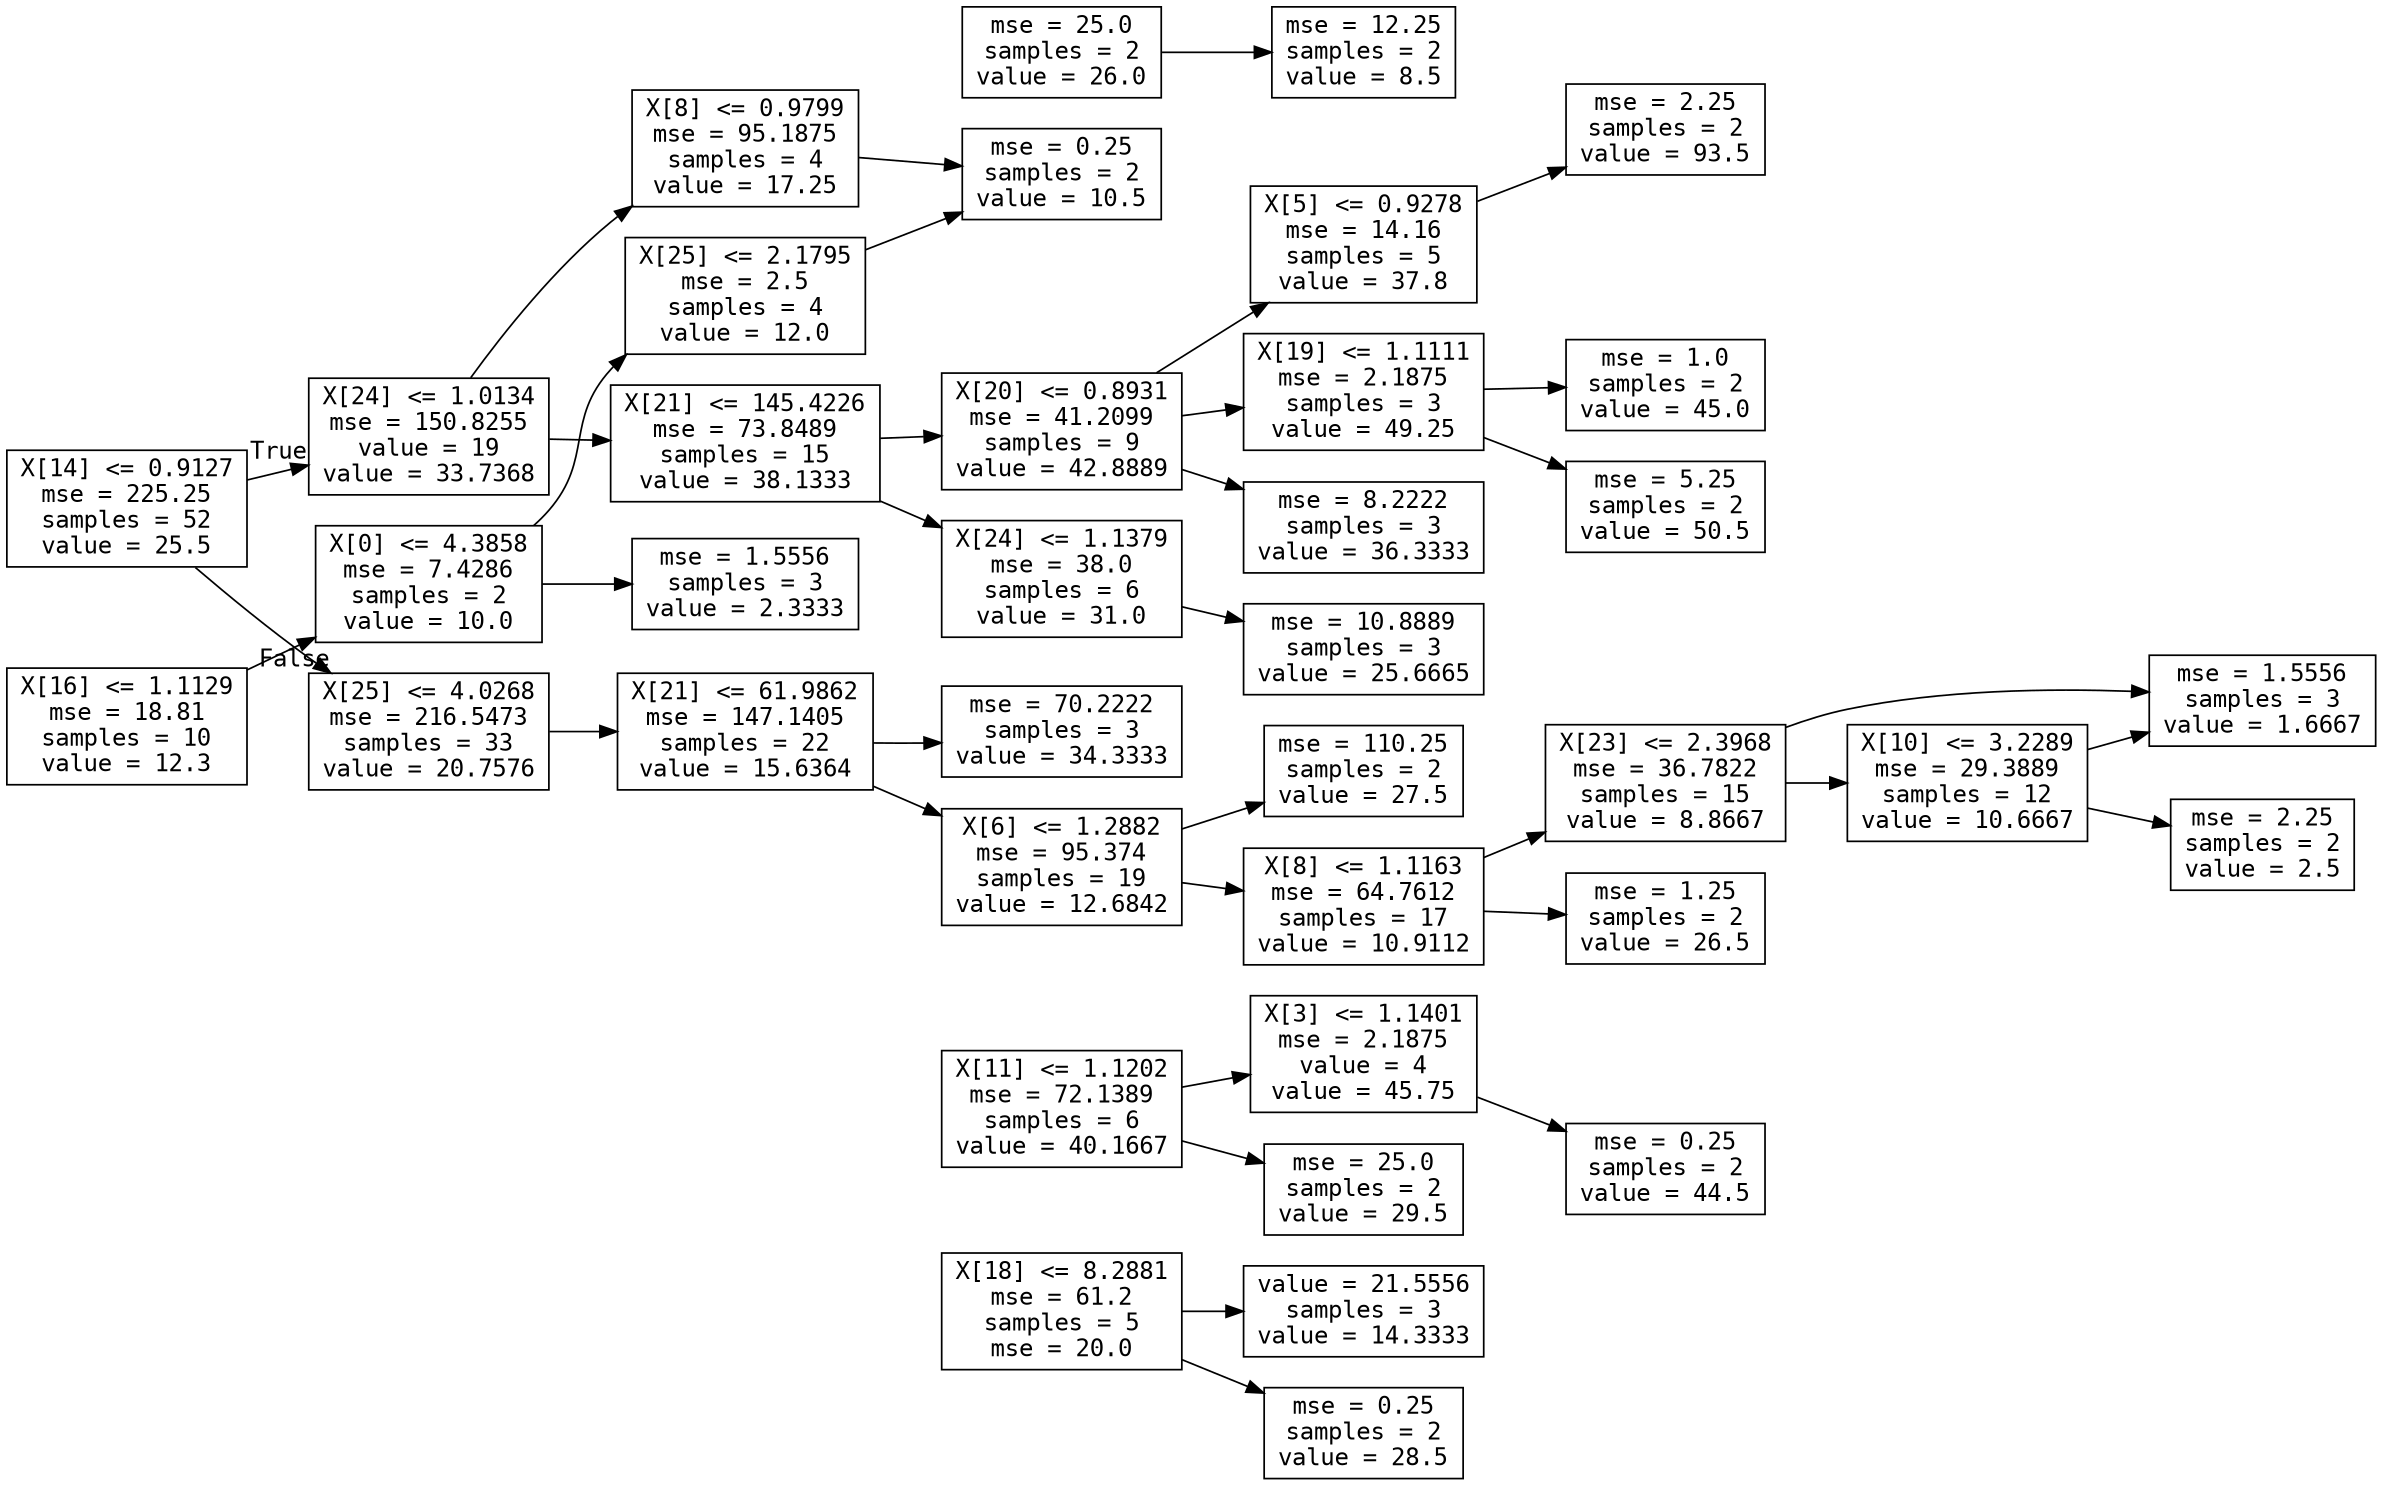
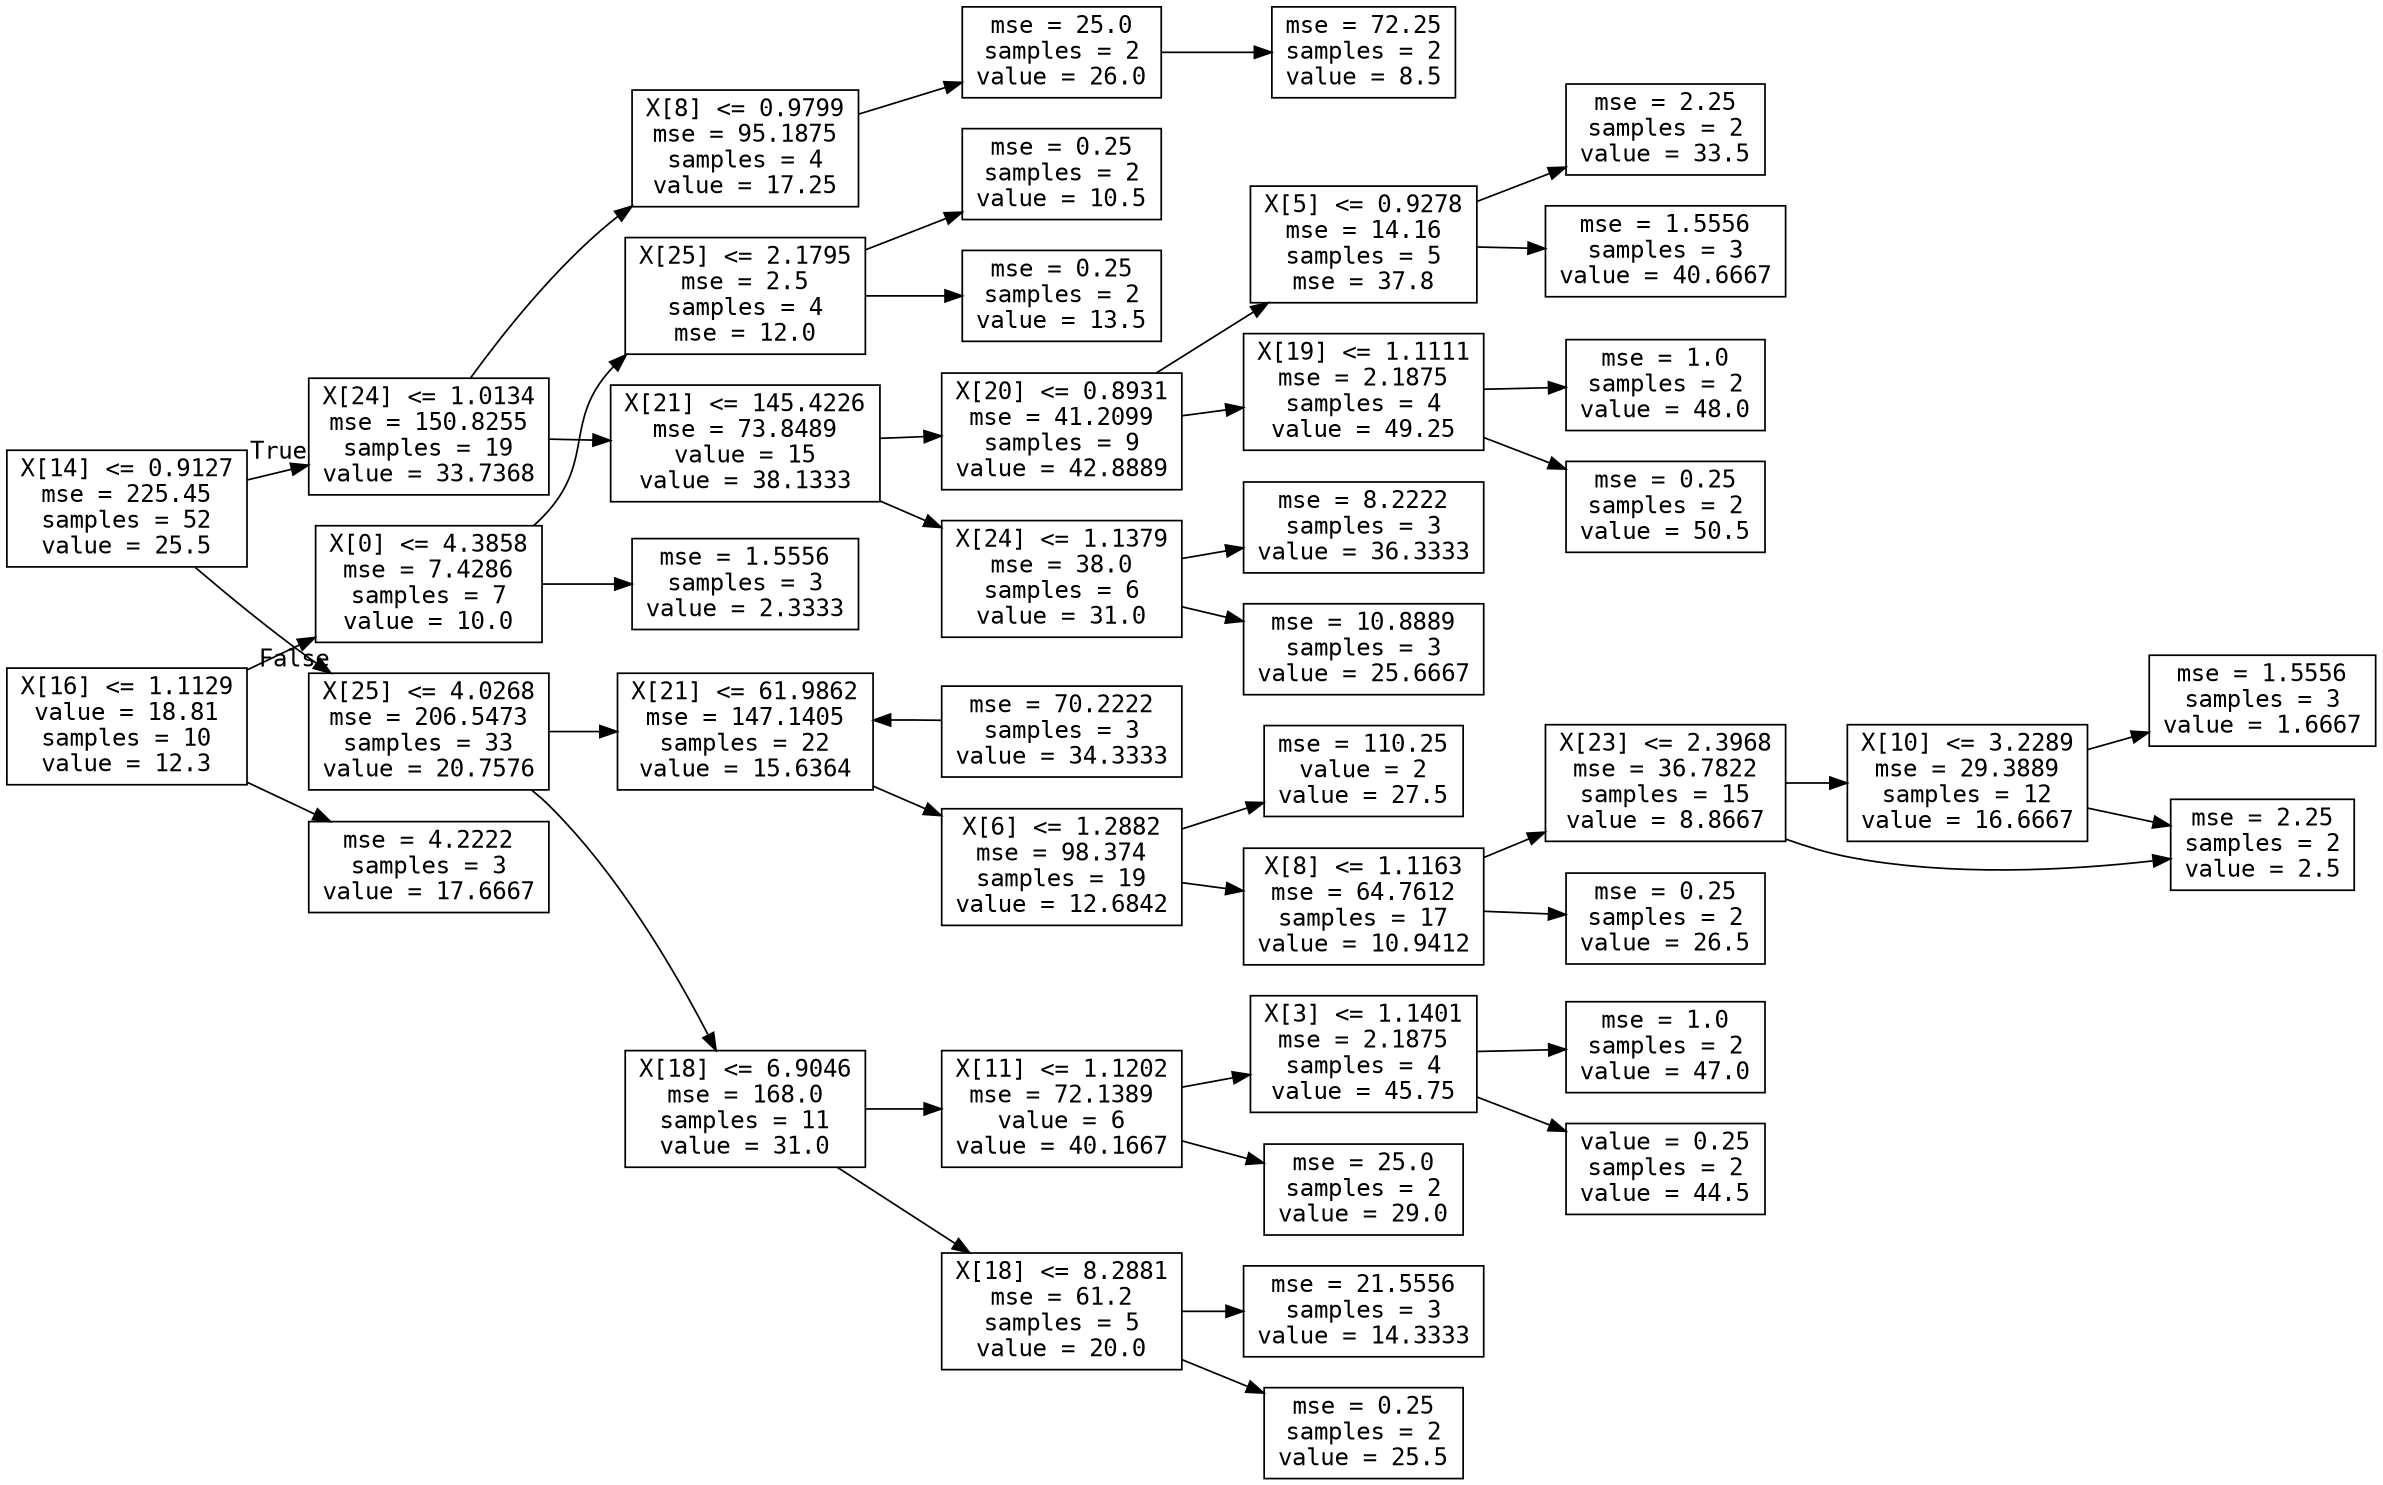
node "mse = 12.25 samples = 2 value = 8.5": label "mse = 12.25 samples = 2 value = 8.5" -> "mse = 72.25 samples = 2 value = 8.5"
node "mse = 2.25 samples = 2 value = 93.5": label "mse = 2.25 samples = 2 value = 93.5" -> "mse = 2.25 samples = 2 value = 33.5"
edge "X[8] <= 0.9799 mse = 95.1875 samples = 4 value = 17.25" -> "mse = 0.25 samples = 2 value = 10.5": now "X[8] <= 0.9799 mse = 95.1875 samples = 4 value = 17.25" -> "mse = 25.0 samples = 2 value = 26.0"
node "X[5] <= 0.9278 mse = 14.16 samples = 5 value = 37.8": label "X[5] <= 0.9278 mse = 14.16 samples = 5 value = 37.8" -> "X[5] <= 0.9278 mse = 14.16 samples = 5 mse = 37.8"
node "mse = 1.5556 samples = 3 value = 40.6667": added
node "X[25] <= 2.1795 mse = 2.5 samples = 4 value = 12.0": label "X[25] <= 2.1795 mse = 2.5 samples = 4 value = 12.0" -> "X[25] <= 2.1795 mse = 2.5 samples = 4 mse = 12.0"
node "mse = 0.25 samples = 2 value = 13.5": added
node "mse = 1.0 samples = 2 value = 45.0": label "mse = 1.0 samples = 2 value = 45.0" -> "mse = 1.0 samples = 2 value = 48.0"
node "X[19] <= 1.1111 mse = 2.1875 samples = 3 value = 49.25": label "X[19] <= 1.1111 mse = 2.1875 samples = 3 value = 49.25" -> "X[19] <= 1.1111 mse = 2.1875 samples = 4 value = 49.25"
node "X[24] <= 1.0134 mse = 150.8255 value = 19 value = 33.7368": label "X[24] <= 1.0134 mse = 150.8255 value = 19 value = 33.7368" -> "X[24] <= 1.0134 mse = 150.8255 samples = 19 value = 33.7368"
node "X[21] <= 145.4226 mse = 73.8489 samples = 15 value = 38.1333": label "X[21] <= 145.4226 mse = 73.8489 samples = 15 value = 38.1333" -> "X[21] <= 145.4226 mse = 73.8489 value = 15 value = 38.1333"
edge "X[20] <= 0.8931 mse = 41.2099 samples = 9 value = 42.8889" -> "mse = 8.2222 samples = 3 value = 36.3333": now "X[24] <= 1.1379 mse = 38.0 samples = 6 value = 31.0" -> "mse = 8.2222 samples = 3 value = 36.3333"
node "mse = 5.25 samples = 2 value = 50.5": label "mse = 5.25 samples = 2 value = 50.5" -> "mse = 0.25 samples = 2 value = 50.5"
node "X[14] <= 0.9127 mse = 225.25 samples = 52 value = 25.5": label "X[14] <= 0.9127 mse = 225.25 samples = 52 value = 25.5" -> "X[14] <= 0.9127 mse = 225.45 samples = 52 value = 25.5"
node "X[0] <= 4.3858 mse = 7.4286 samples = 2 value = 10.0": label "X[0] <= 4.3858 mse = 7.4286 samples = 2 value = 10.0" -> "X[0] <= 4.3858 mse = 7.4286 samples = 7 value = 10.0"
node "mse = 10.8889 samples = 3 value = 25.6665": label "mse = 10.8889 samples = 3 value = 25.6665" -> "mse = 10.8889 samples = 3 value = 25.6667"
edge "X[23] <= 2.3968 mse = 36.7822 samples = 15 value = 8.8667" -> "mse = 1.5556 samples = 3 value = 1.6667": now "X[23] <= 2.3968 mse = 36.7822 samples = 15 value = 8.8667" -> "mse = 2.25 samples = 2 value = 2.5"
node "X[16] <= 1.1129 mse = 18.81 samples = 10 value = 12.3": label "X[16] <= 1.1129 mse = 18.81 samples = 10 value = 12.3" -> "X[16] <= 1.1129 value = 18.81 samples = 10 value = 12.3"
node "X[25] <= 4.0268 mse = 216.5473 samples = 33 value = 20.7576": label "X[25] <= 4.0268 mse = 216.5473 samples = 33 value = 20.7576" -> "X[25] <= 4.0268 mse = 206.5473 samples = 33 value = 20.7576"
edge "X[21] <= 61.9862 mse = 147.1405 samples = 22 value = 15.6364" -> "mse = 70.2222 samples = 3 value = 34.3333": reversed
node "mse = 110.25 samples = 2 value = 27.5": label "mse = 110.25 samples = 2 value = 27.5" -> "mse = 110.25 value = 2 value = 27.5"
node "X[10] <= 3.2289 mse = 29.3889 samples = 12 value = 10.6667": label "X[10] <= 3.2289 mse = 29.3889 samples = 12 value = 10.6667" -> "X[10] <= 3.2289 mse = 29.3889 samples = 12 value = 16.6667"
node "mse = 4.2222 samples = 3 value = 17.6667": added
node "X[6] <= 1.2882 mse = 95.374 samples = 19 value = 12.6842": label "X[6] <= 1.2882 mse = 95.374 samples = 19 value = 12.6842" -> "X[6] <= 1.2882 mse = 98.374 samples = 19 value = 12.6842"
node "X[8] <= 1.1163 mse = 64.7612 samples = 17 value = 10.9112": label "X[8] <= 1.1163 mse = 64.7612 samples = 17 value = 10.9112" -> "X[8] <= 1.1163 mse = 64.7612 samples = 17 value = 10.9412"
node "mse = 1.25 samples = 2 value = 26.5": label "mse = 1.25 samples = 2 value = 26.5" -> "mse = 0.25 samples = 2 value = 26.5"
node "mse = 1.0 samples = 2 value = 47.0": added
node "X[3] <= 1.1401 mse = 2.1875 value = 4 value = 45.75": label "X[3] <= 1.1401 mse = 2.1875 value = 4 value = 45.75" -> "X[3] <= 1.1401 mse = 2.1875 samples = 4 value = 45.75"
node "X[18] <= 6.9046 mse = 168.0 samples = 11 value = 31.0": added
node "X[11] <= 1.1202 mse = 72.1389 samples = 6 value = 40.1667": label "X[11] <= 1.1202 mse = 72.1389 samples = 6 value = 40.1667" -> "X[11] <= 1.1202 mse = 72.1389 value = 6 value = 40.1667"
node "mse = 0.25 samples = 2 value = 44.5": label "mse = 0.25 samples = 2 value = 44.5" -> "value = 0.25 samples = 2 value = 44.5"
node "mse = 25.0 samples = 2 value = 29.5": label "mse = 25.0 samples = 2 value = 29.5" -> "mse = 25.0 samples = 2 value = 29.0"
node "X[18] <= 8.2881 mse = 61.2 samples = 5 mse = 20.0": label "X[18] <= 8.2881 mse = 61.2 samples = 5 mse = 20.0" -> "X[18] <= 8.2881 mse = 61.2 samples = 5 value = 20.0"
node "value = 21.5556 samples = 3 value = 14.3333": label "value = 21.5556 samples = 3 value = 14.3333" -> "mse = 21.5556 samples = 3 value = 14.3333"
node "mse = 0.25 samples = 2 value = 28.5": label "mse = 0.25 samples = 2 value = 28.5" -> "mse = 0.25 samples = 2 value = 25.5"
